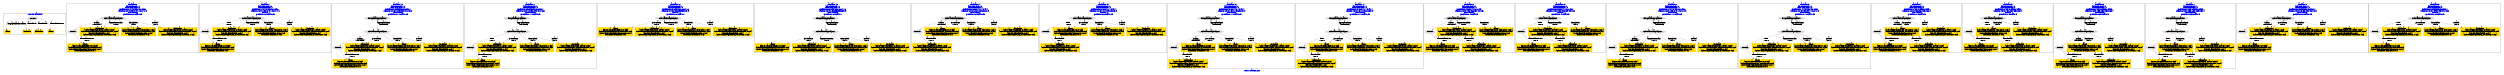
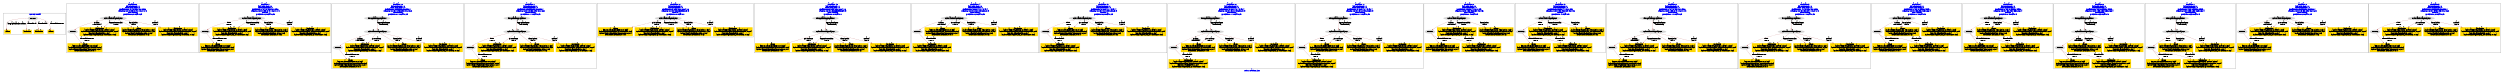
cluster "1-correct classLink": label "1-correct classLink" -> "1-correct model"
